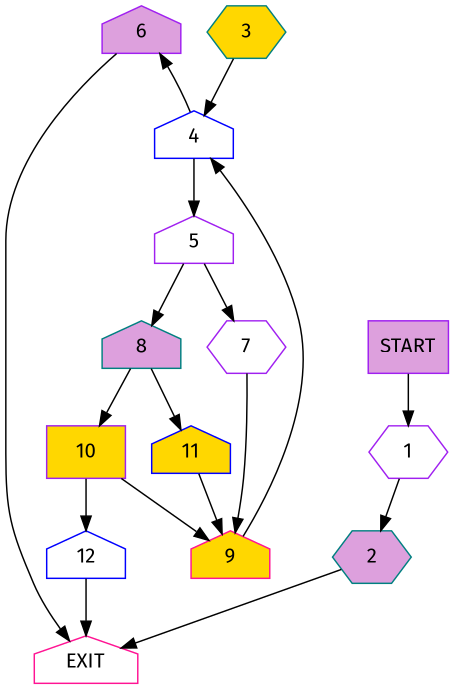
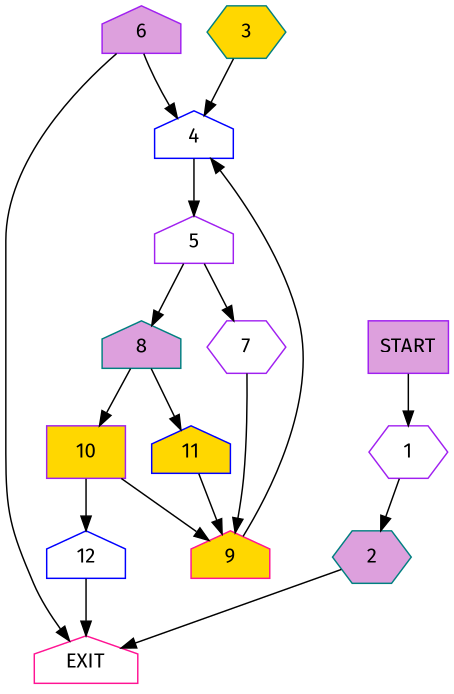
edge "4" -> "6": reversed
